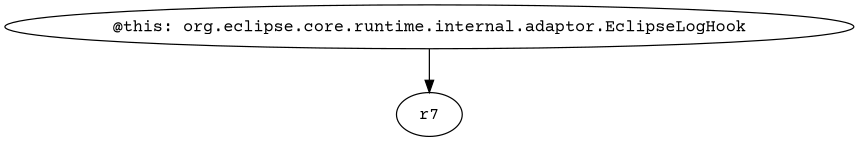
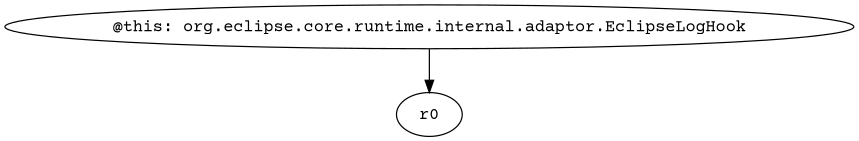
node "r7": label "r7" -> "r0"
